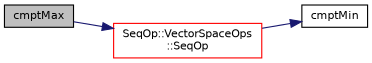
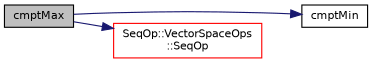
edge "SeqOp::VectorSpaceOps ::SeqOp" -> "cmptMin": now "cmptMax" -> "cmptMin"
